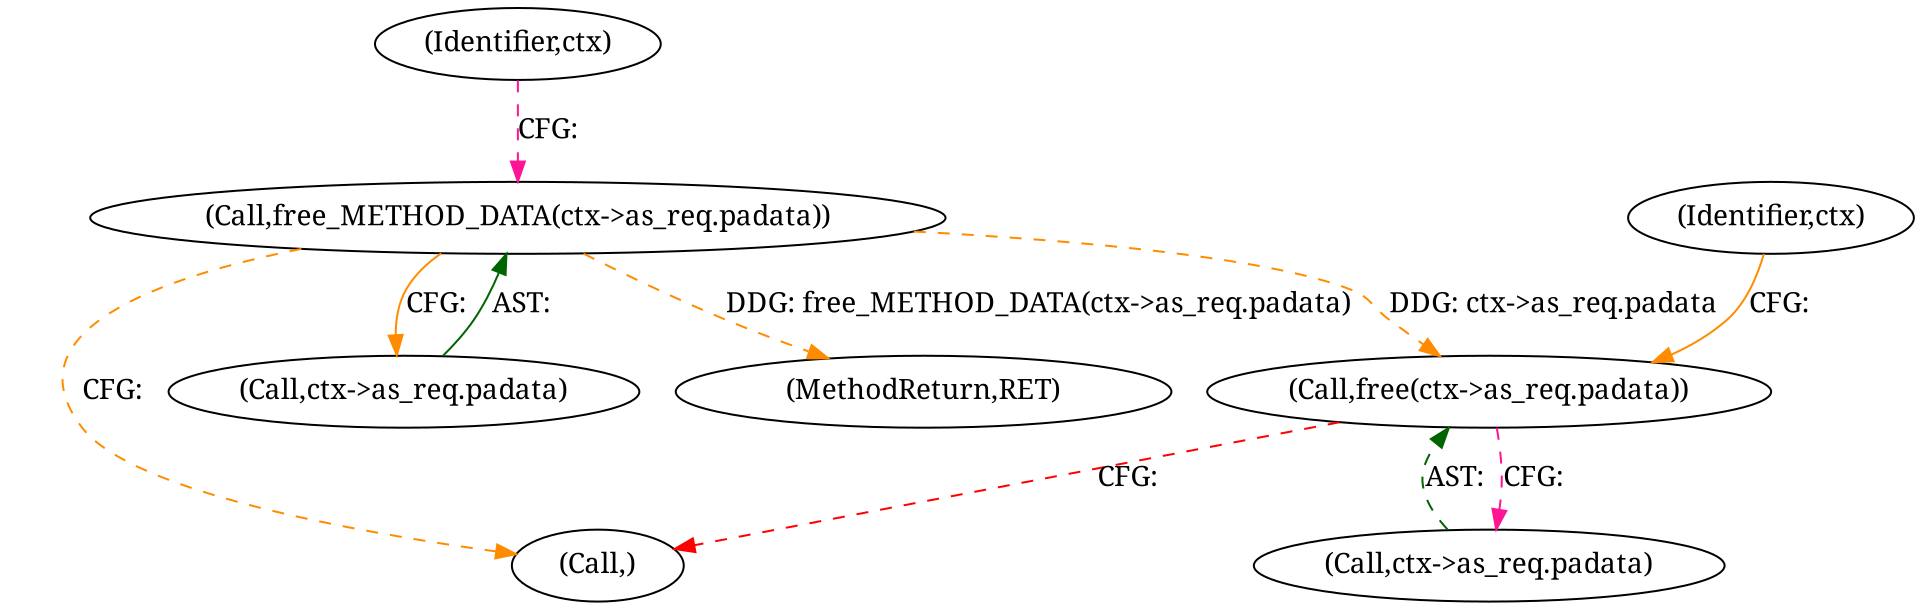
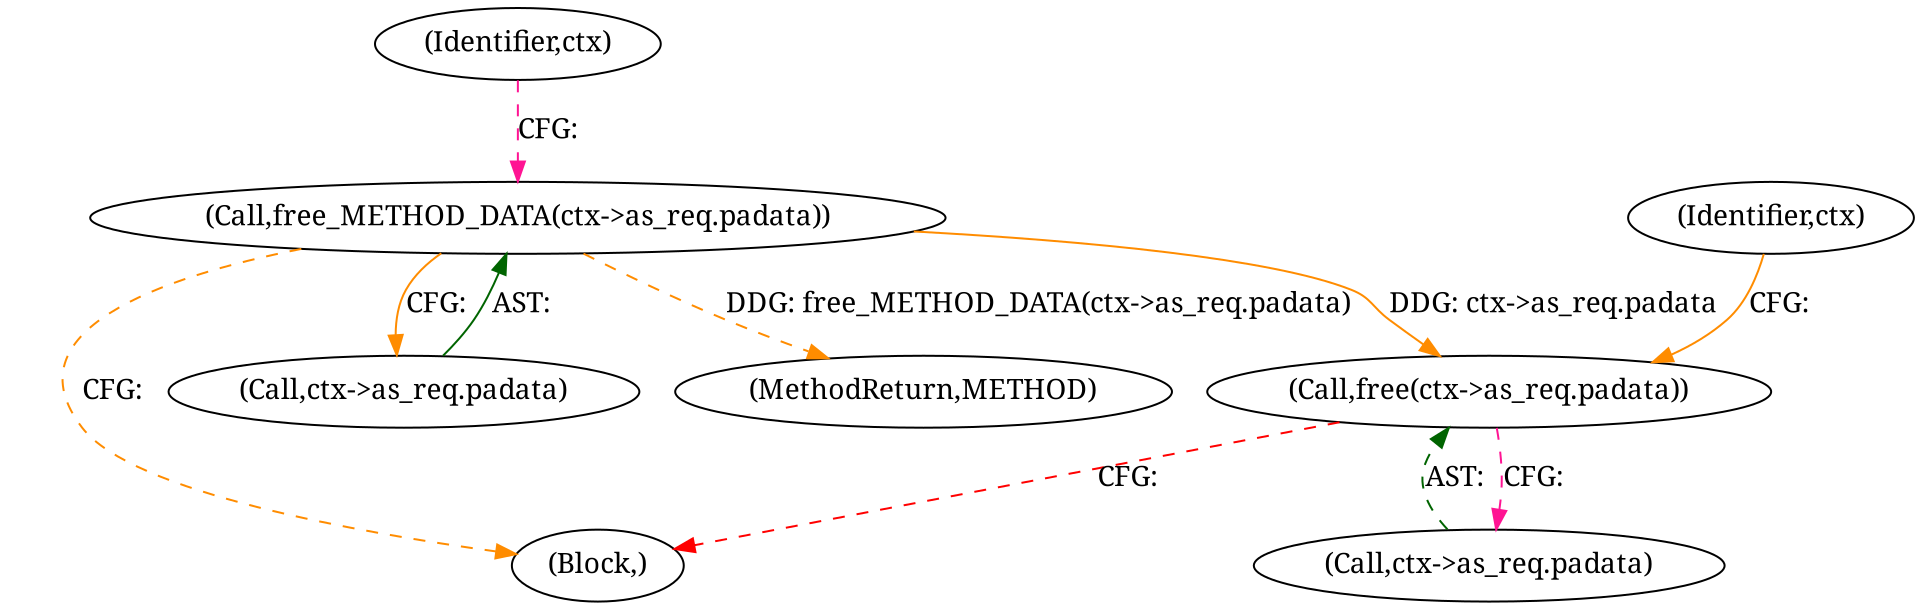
edge "(Call,free_METHOD_DATA(ctx->as_req.padata))" -> "(Call,free(ctx->as_req.padata))": style dashed -> solid
node "(MethodReturn,RET)": label "(MethodReturn,RET)" -> "(MethodReturn,METHOD)"
node "(Call,)": label "(Call,)" -> "(Block,)"
